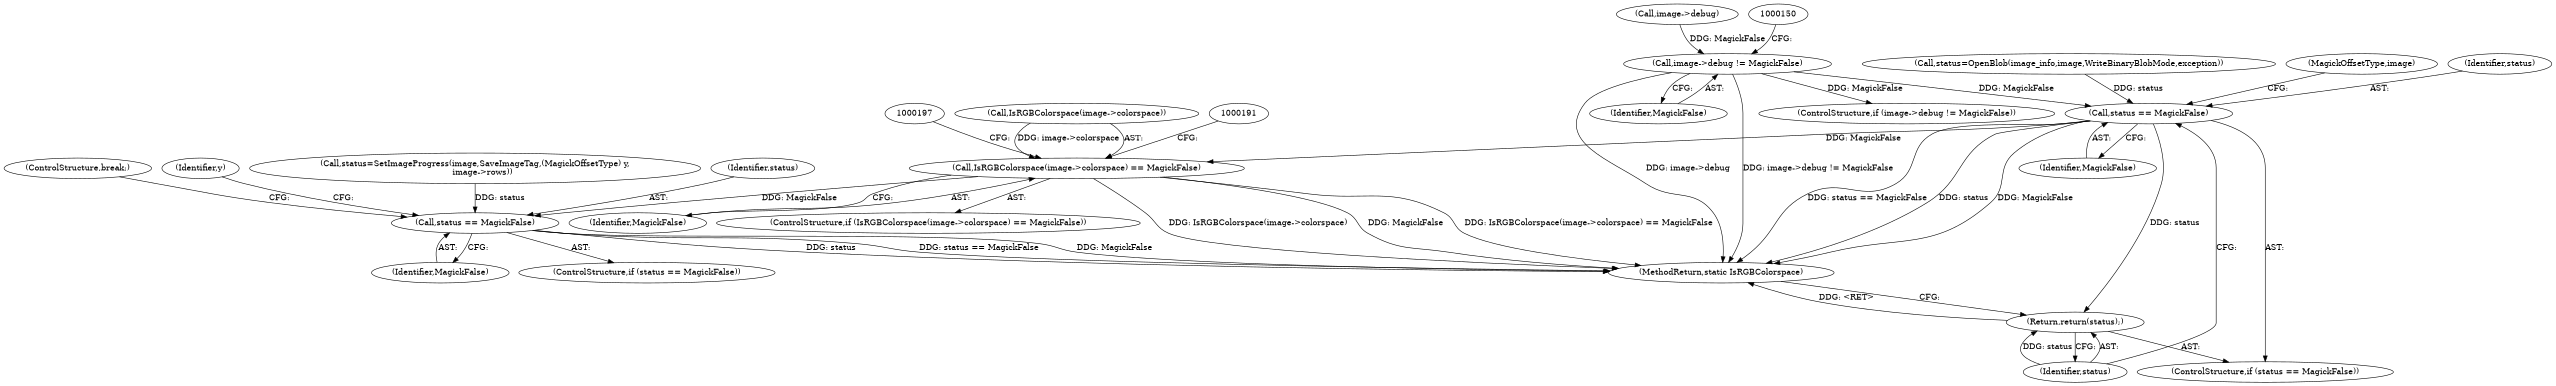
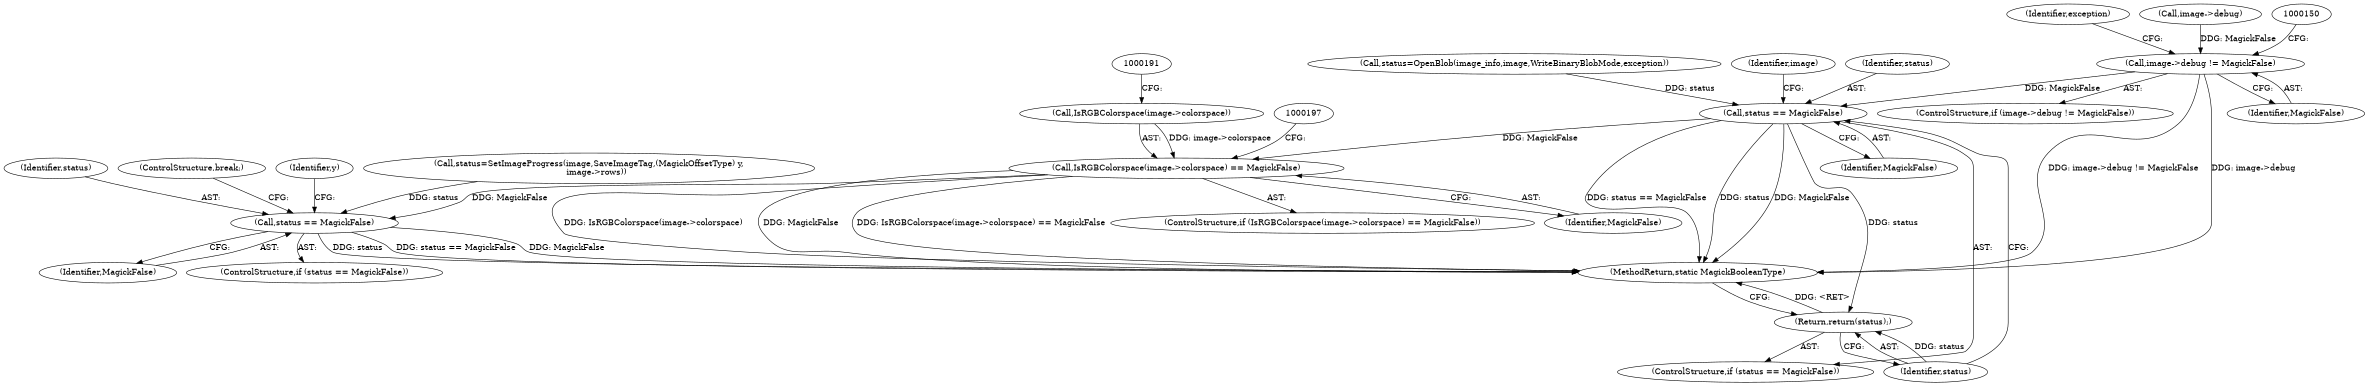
node "(Identifier,exception)": added
node "(MagickOffsetType,image)": label "(MagickOffsetType,image)" -> "(Identifier,image)"
edge "(Call,image->debug != MagickFalse)" -> "(ControlStructure,if (image->debug != MagickFalse))": label "DDG: MagickFalse" -> "AST: "
edge "1000191" -> "(Call,IsRGBColorspace(image->colorspace) == MagickFalse)": now "1000191" -> "(Call,IsRGBColorspace(image->colorspace))"
node "(MethodReturn,static IsRGBColorspace)": label "(MethodReturn,static IsRGBColorspace)" -> "(MethodReturn,static MagickBooleanType)"
